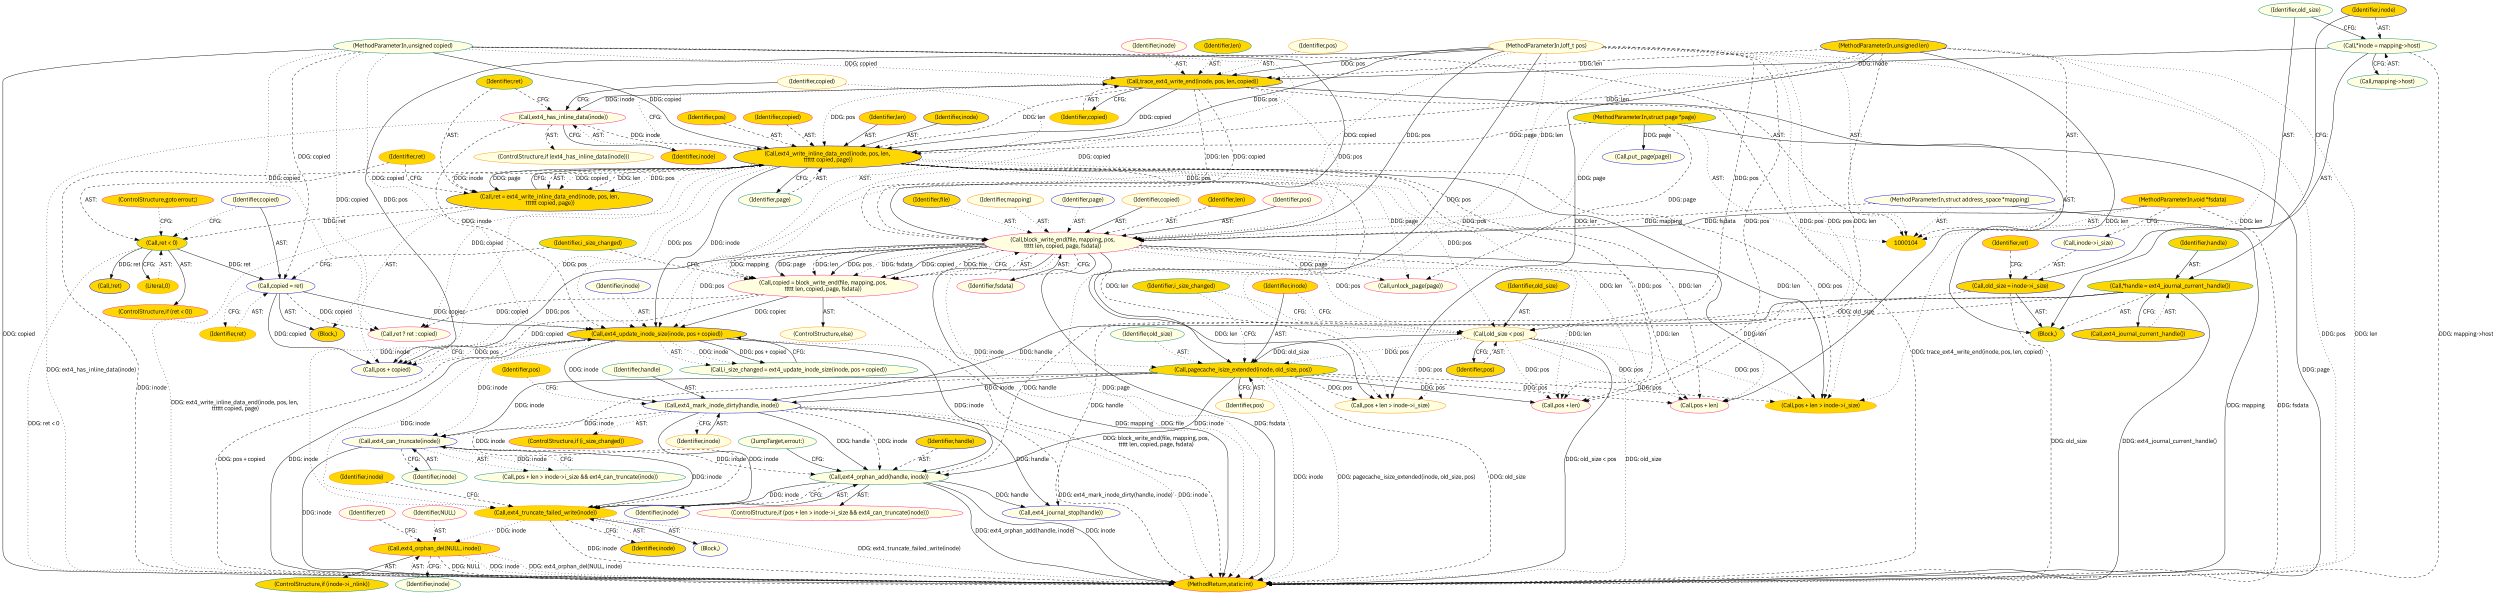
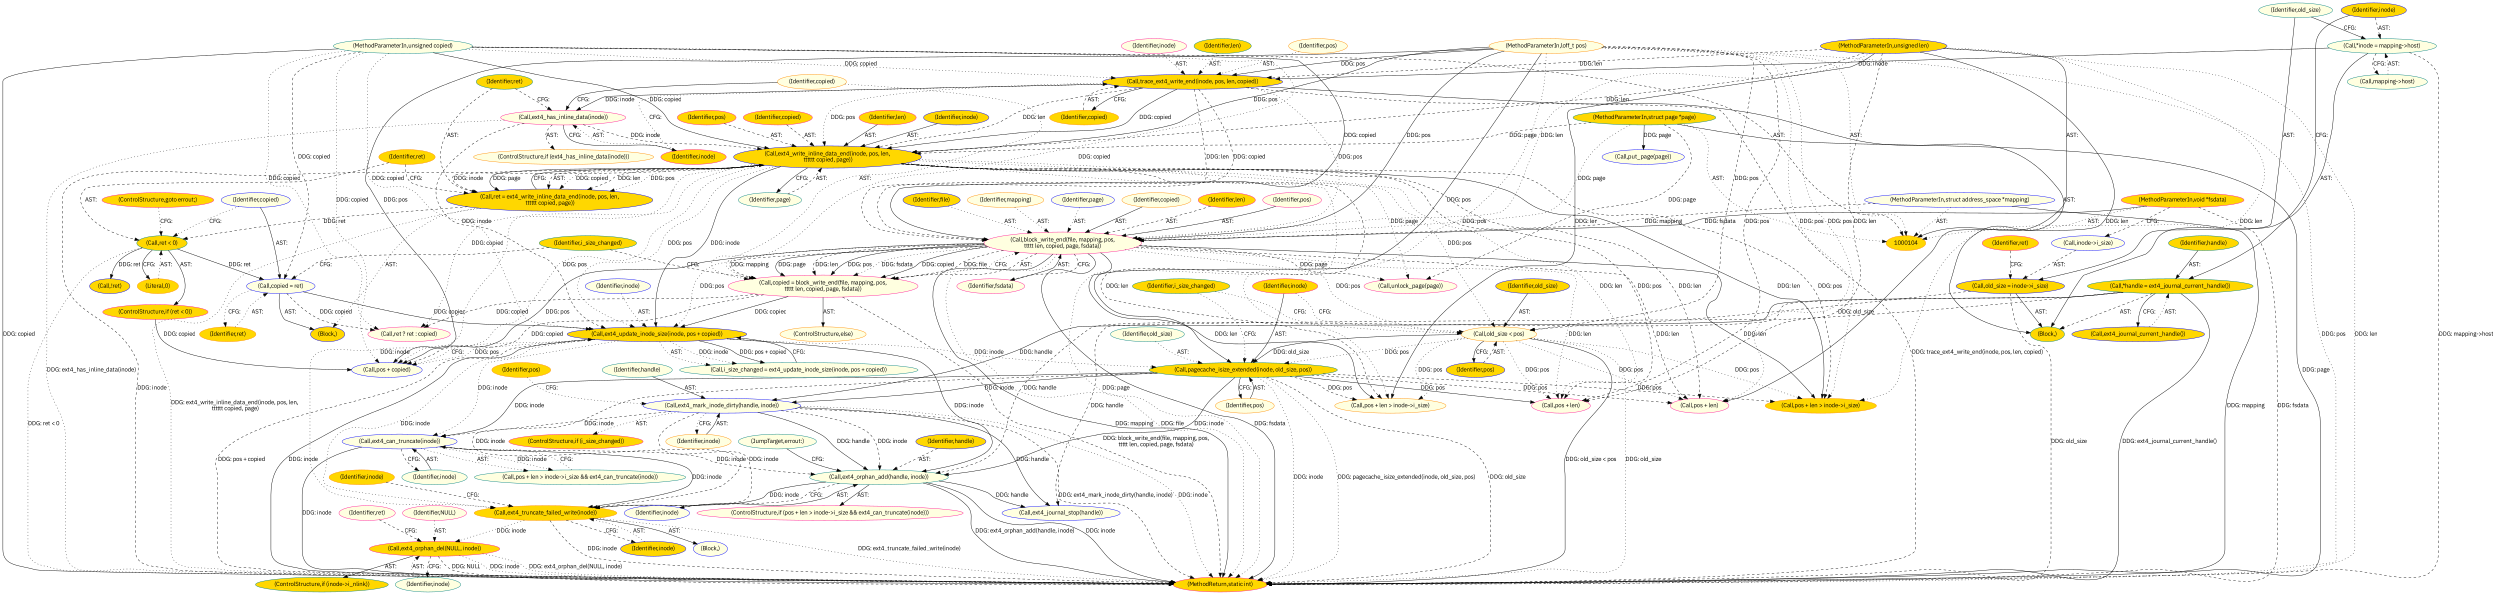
edge "(Call,*inode = mapping->host)" -> "(Call,mapping->host)": style solid -> dashed
edge "(MethodParameterIn,unsigned len)" -> "1000104": style dashed -> solid
edge "(MethodParameterIn,loff_t pos)" -> "(Call,ext4_update_inode_size(inode, pos + copied))": removed, label "DDG: pos"
edge "(Call,copied = ret)" -> "(Call,pos + copied)": now "(ControlStructure,if (ret < 0))" -> "(Call,pos + copied)"
edge "(Call,ext4_update_inode_size(inode, pos + copied))" -> "(Call,ext4_mark_inode_dirty(handle, inode))": removed, label "DDG: inode"
edge "(Call,ext4_mark_inode_dirty(handle, inode))" -> "(Call,ext4_truncate_failed_write(inode))": style solid -> dashed
